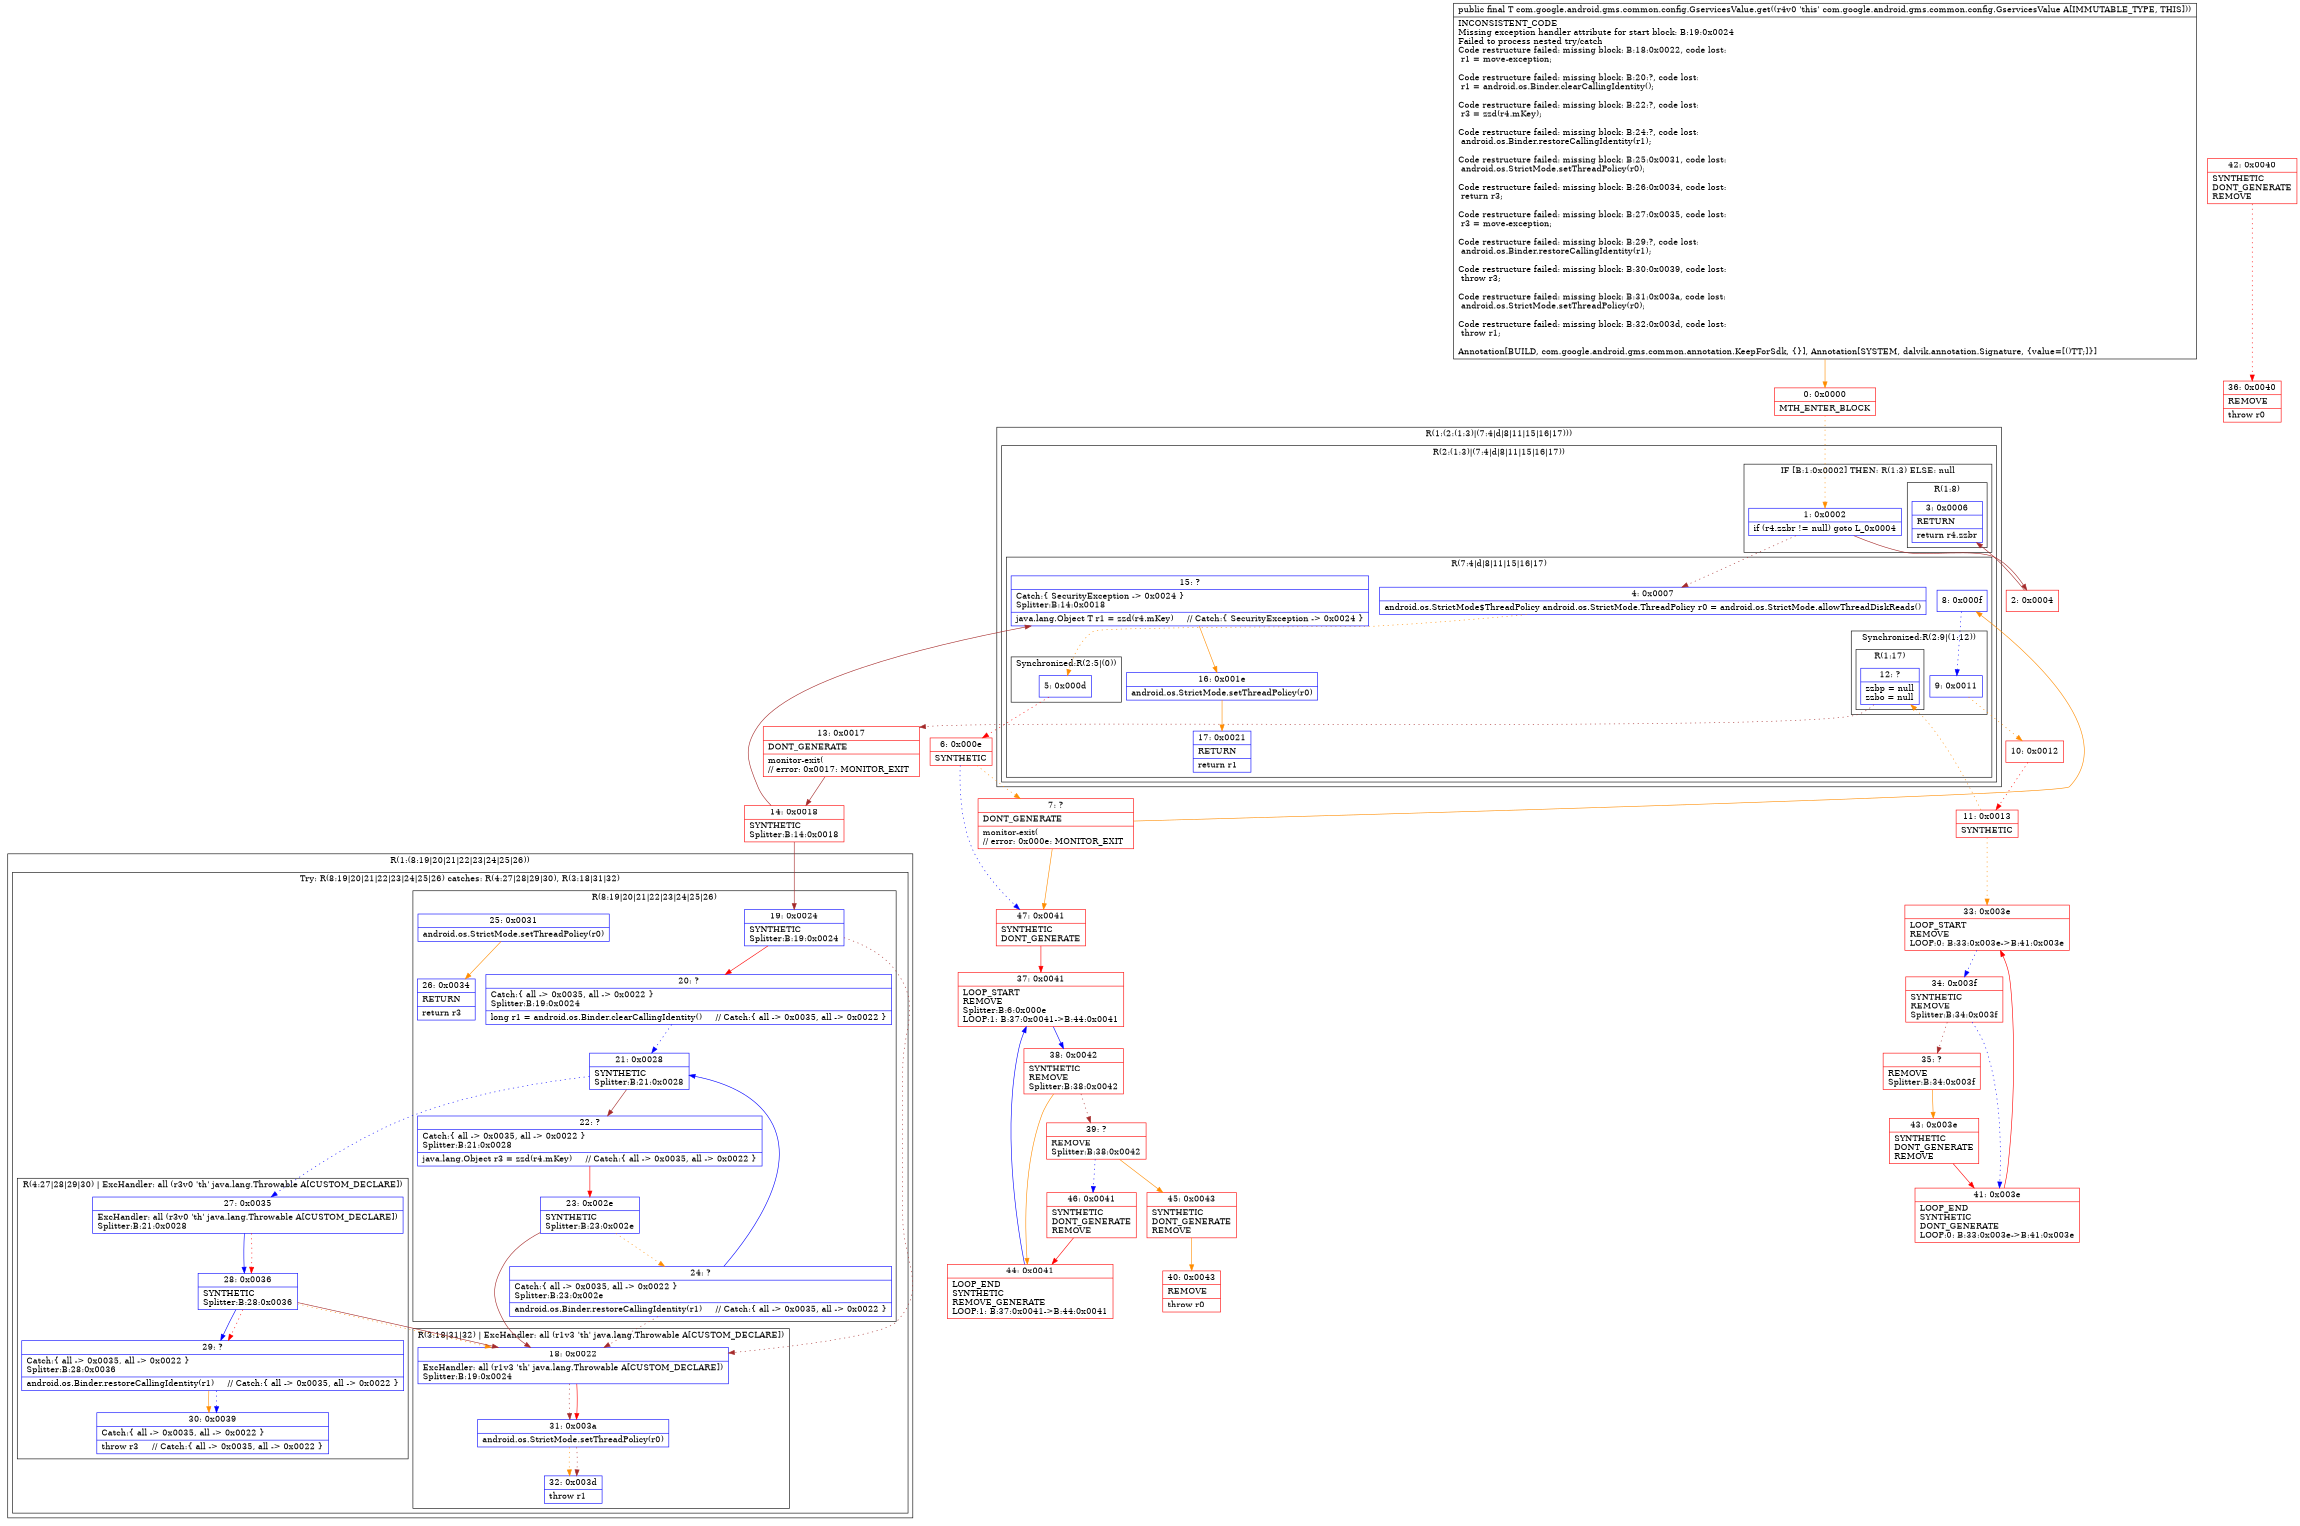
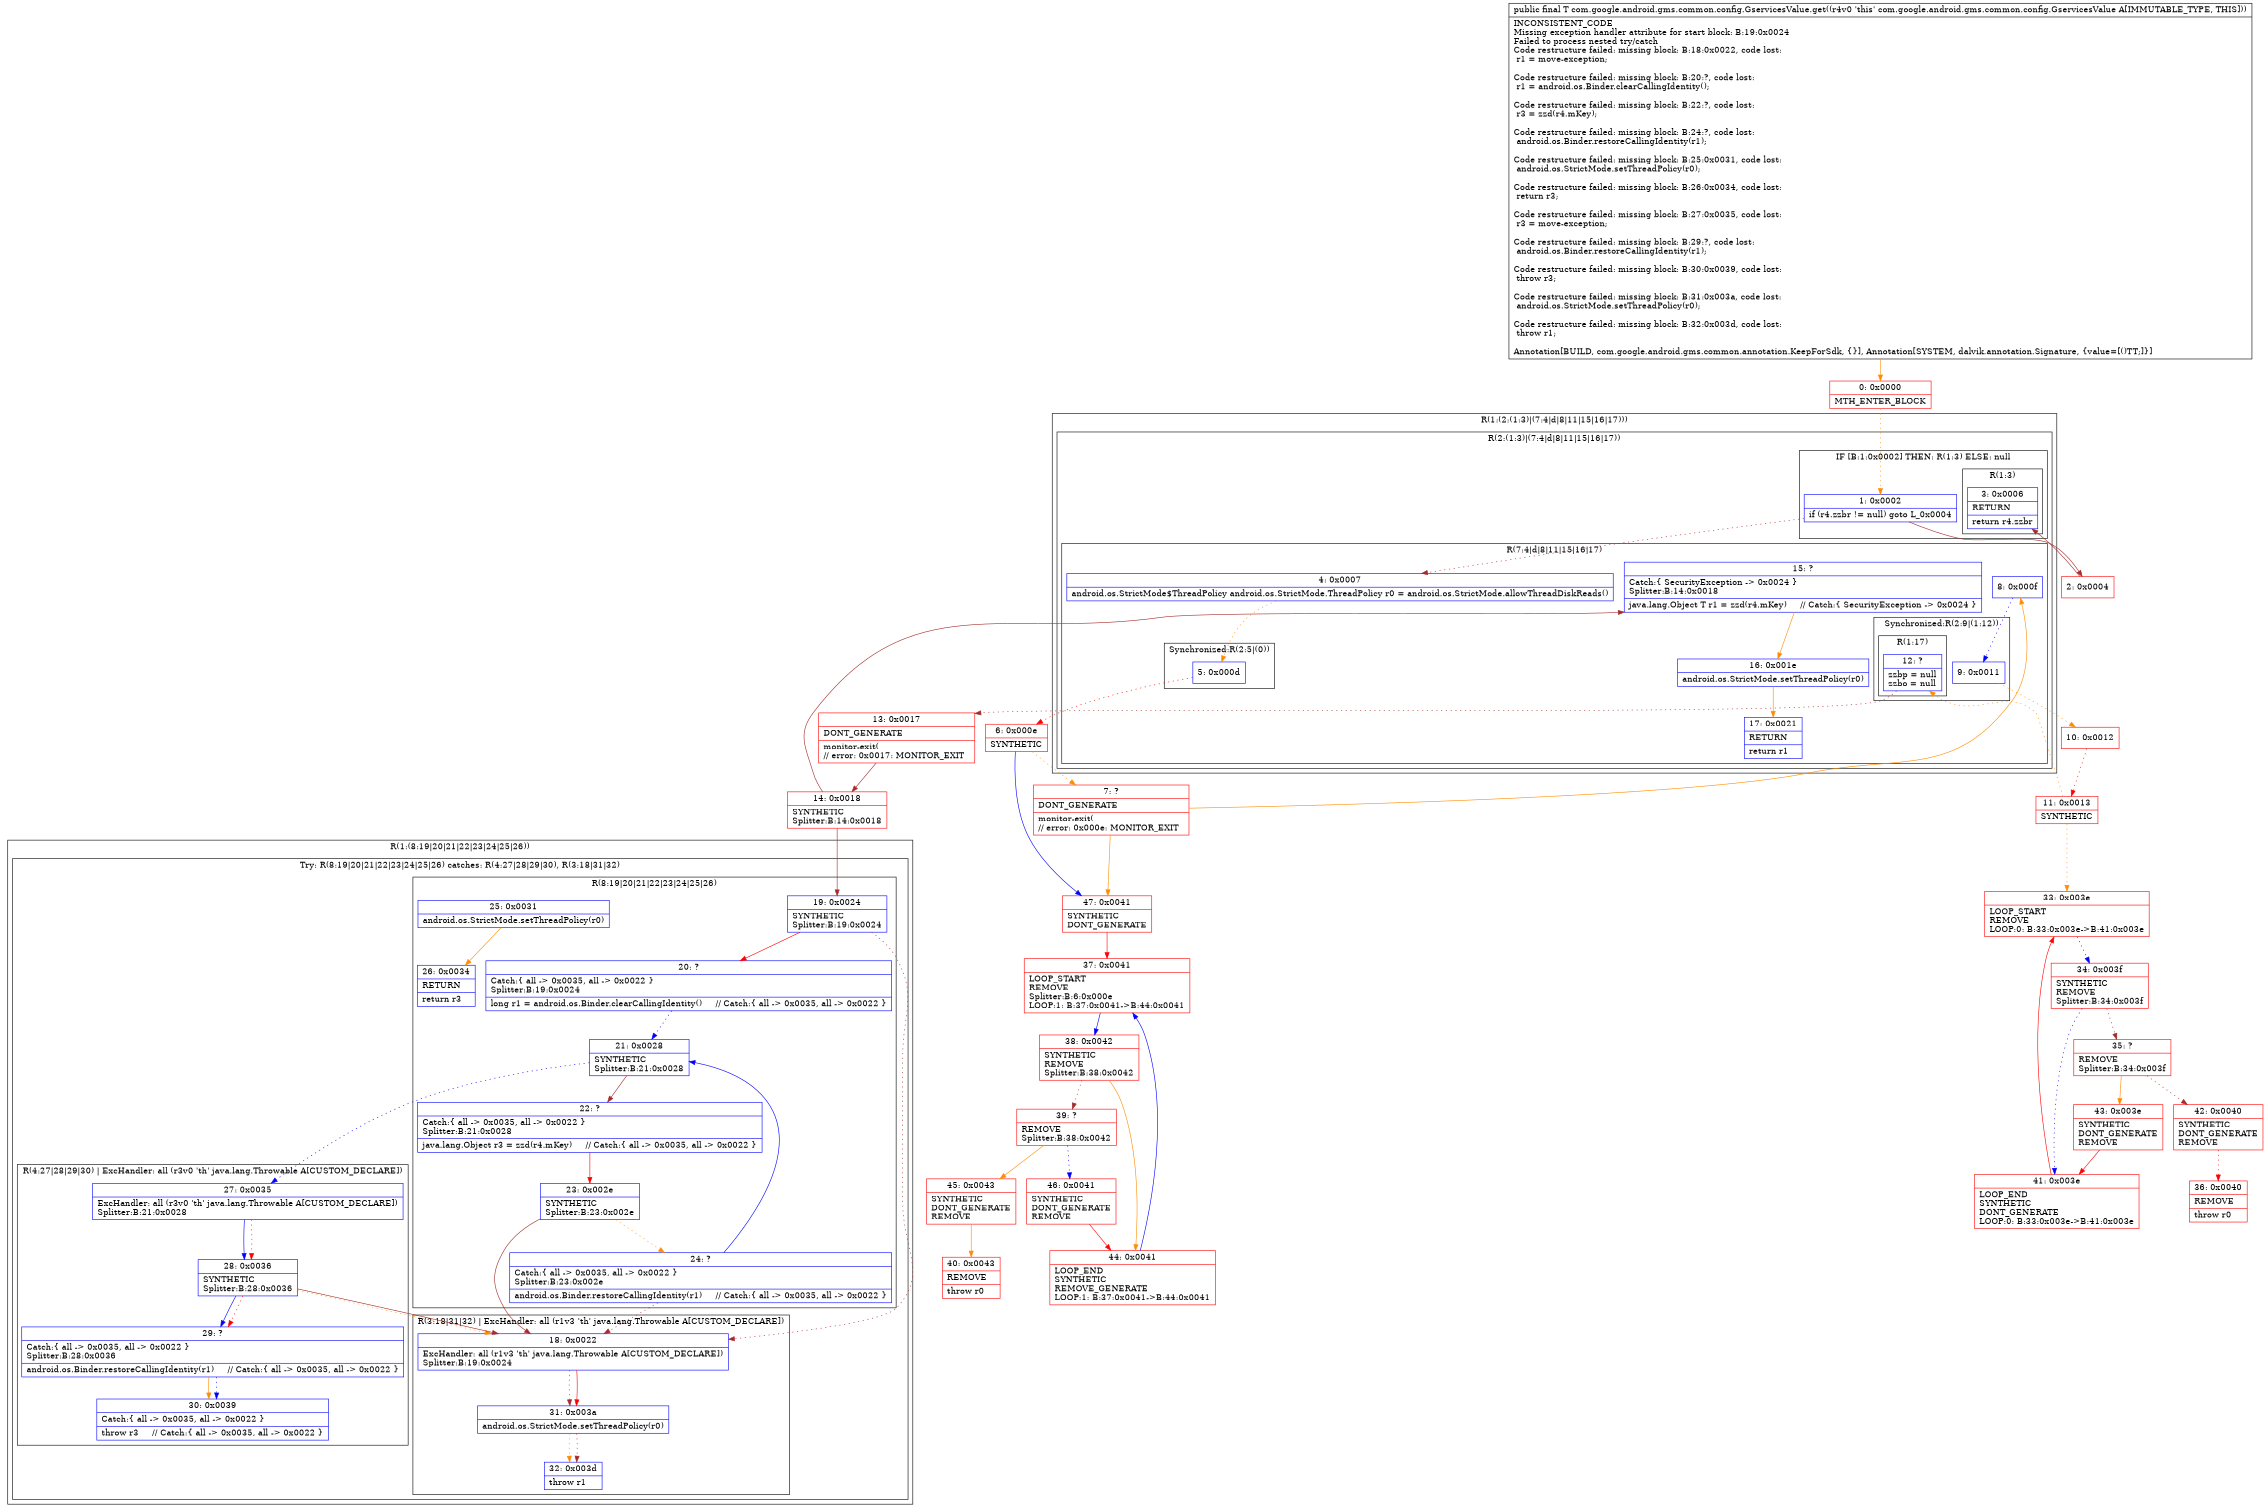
cluster "R(1:8)": label "R(1:8)" -> "R(1:3)"
edge "6: 0x000e" -> "47: 0x0041": style dotted -> solid
edge "35: ?" -> "42: 0x0040": added
